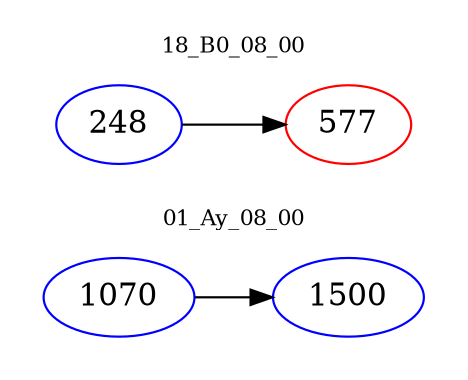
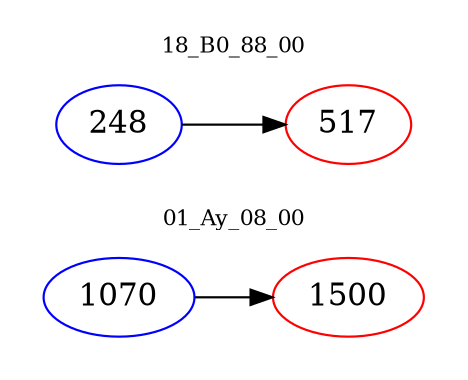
cluster "18_B0_08_00": label "18_B0_08_00" -> "18_B0_88_00"
node "577": label "577" -> "517"
node "1500": color blue -> red
